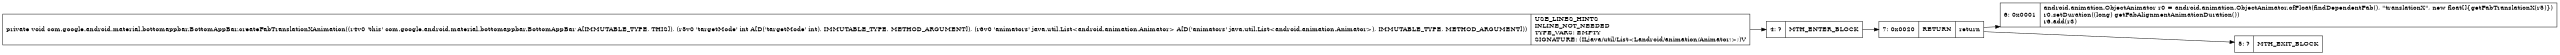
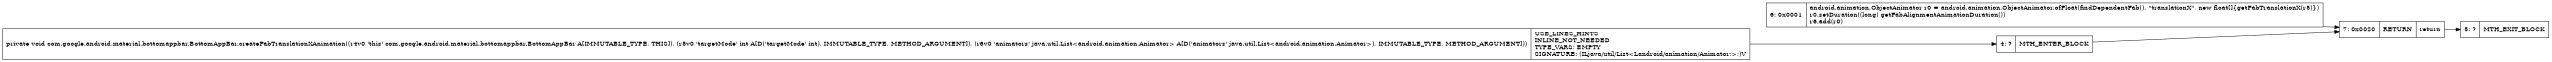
node "6: 0x0001": text "r6.add(r3)" -> "r6.add(r0)"
edge "7: 0x0020" -> "6: 0x0001": reversed
